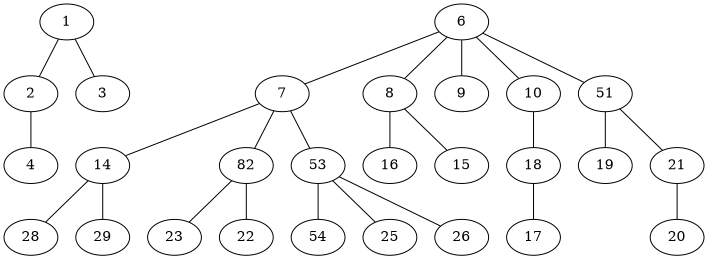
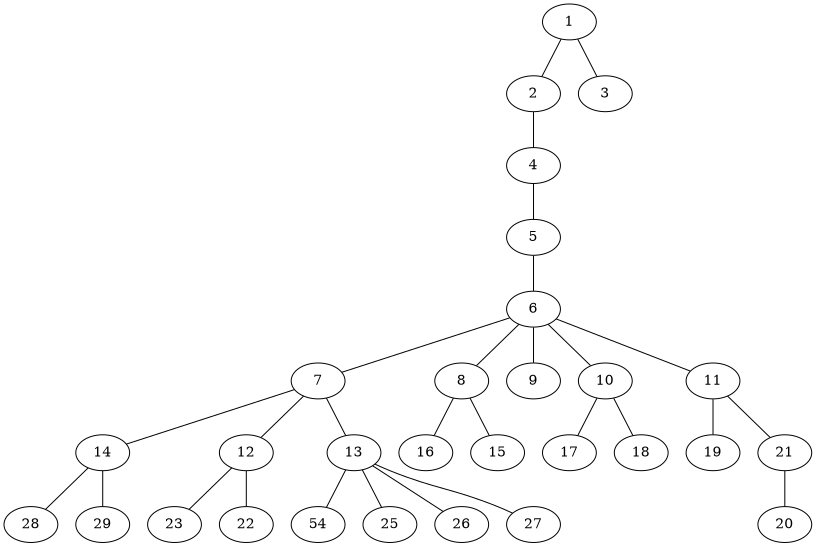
node "51": label "51" -> "11"
node "82": label "82" -> "12"
node "53": label "53" -> "13"
edge "18" -- "17": now "10" -- "17"
node "5": added
node "27": added
